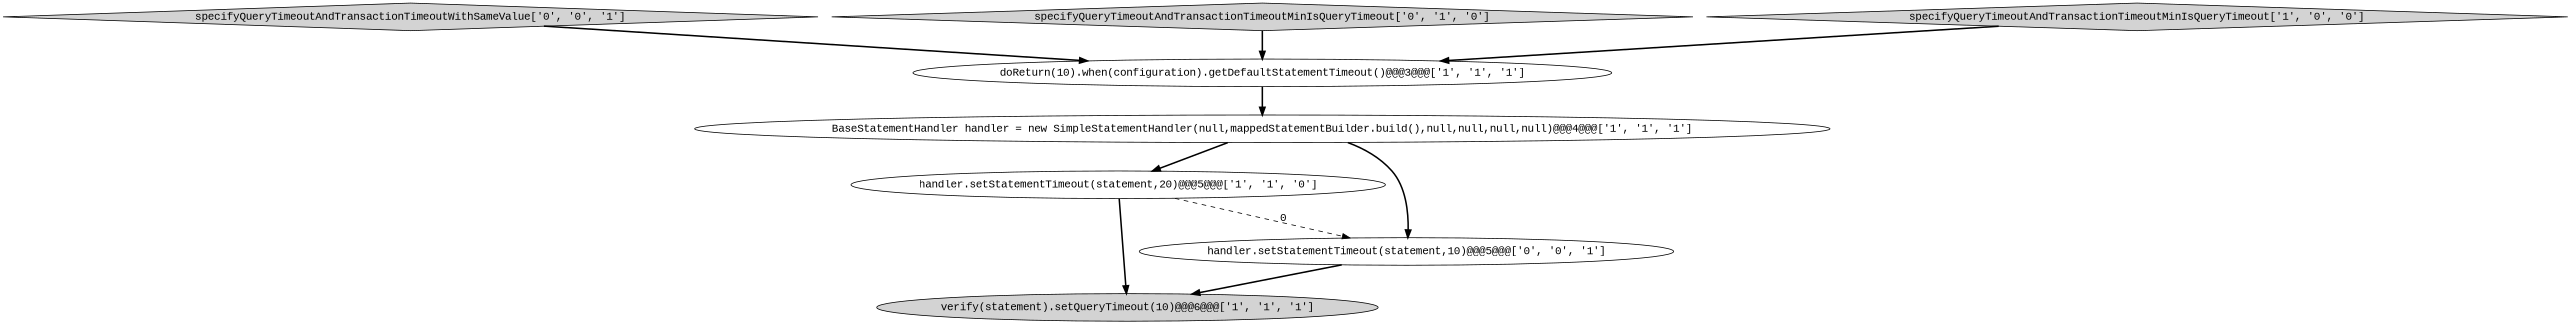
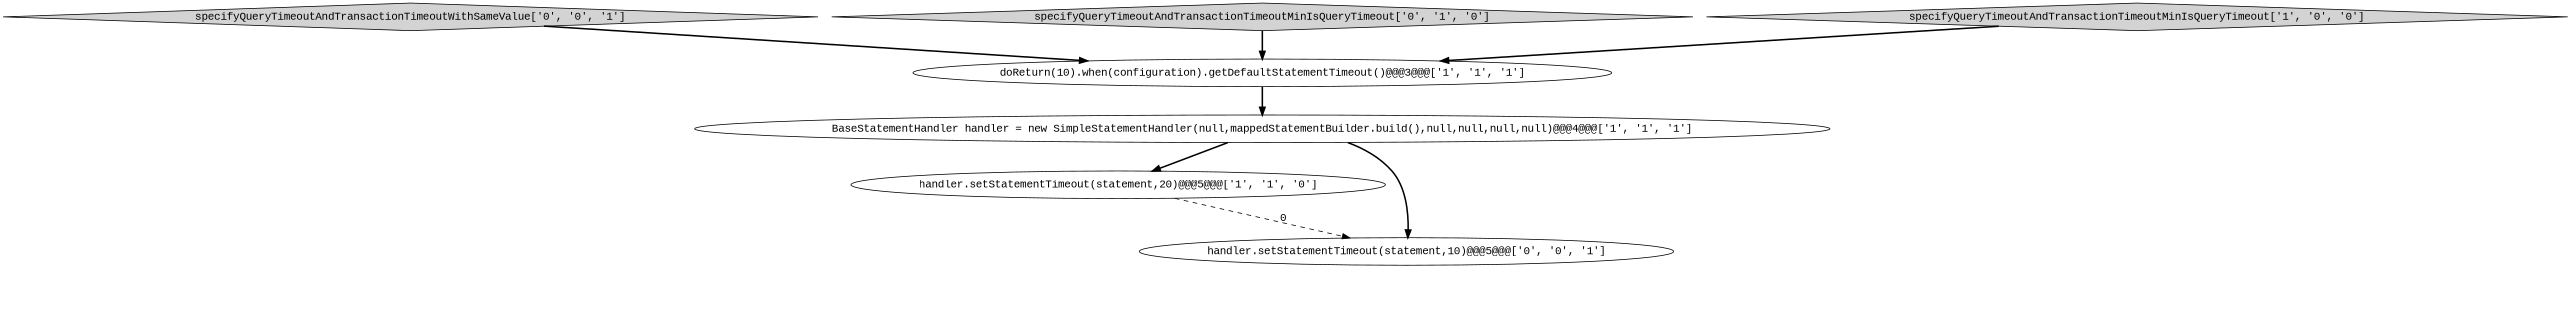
node "verify(statement).setQueryTimeout(10)@@@6@@@['1', '1', '1']": removed
